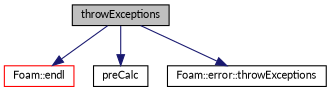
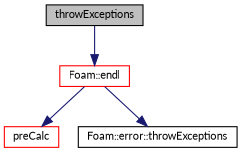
edge "throwExceptions" -> "preCalc": now "Foam::endl" -> "preCalc"
edge "throwExceptions" -> "Foam::error::throwExceptions": now "Foam::endl" -> "Foam::error::throwExceptions"
node "preCalc": color black -> red
